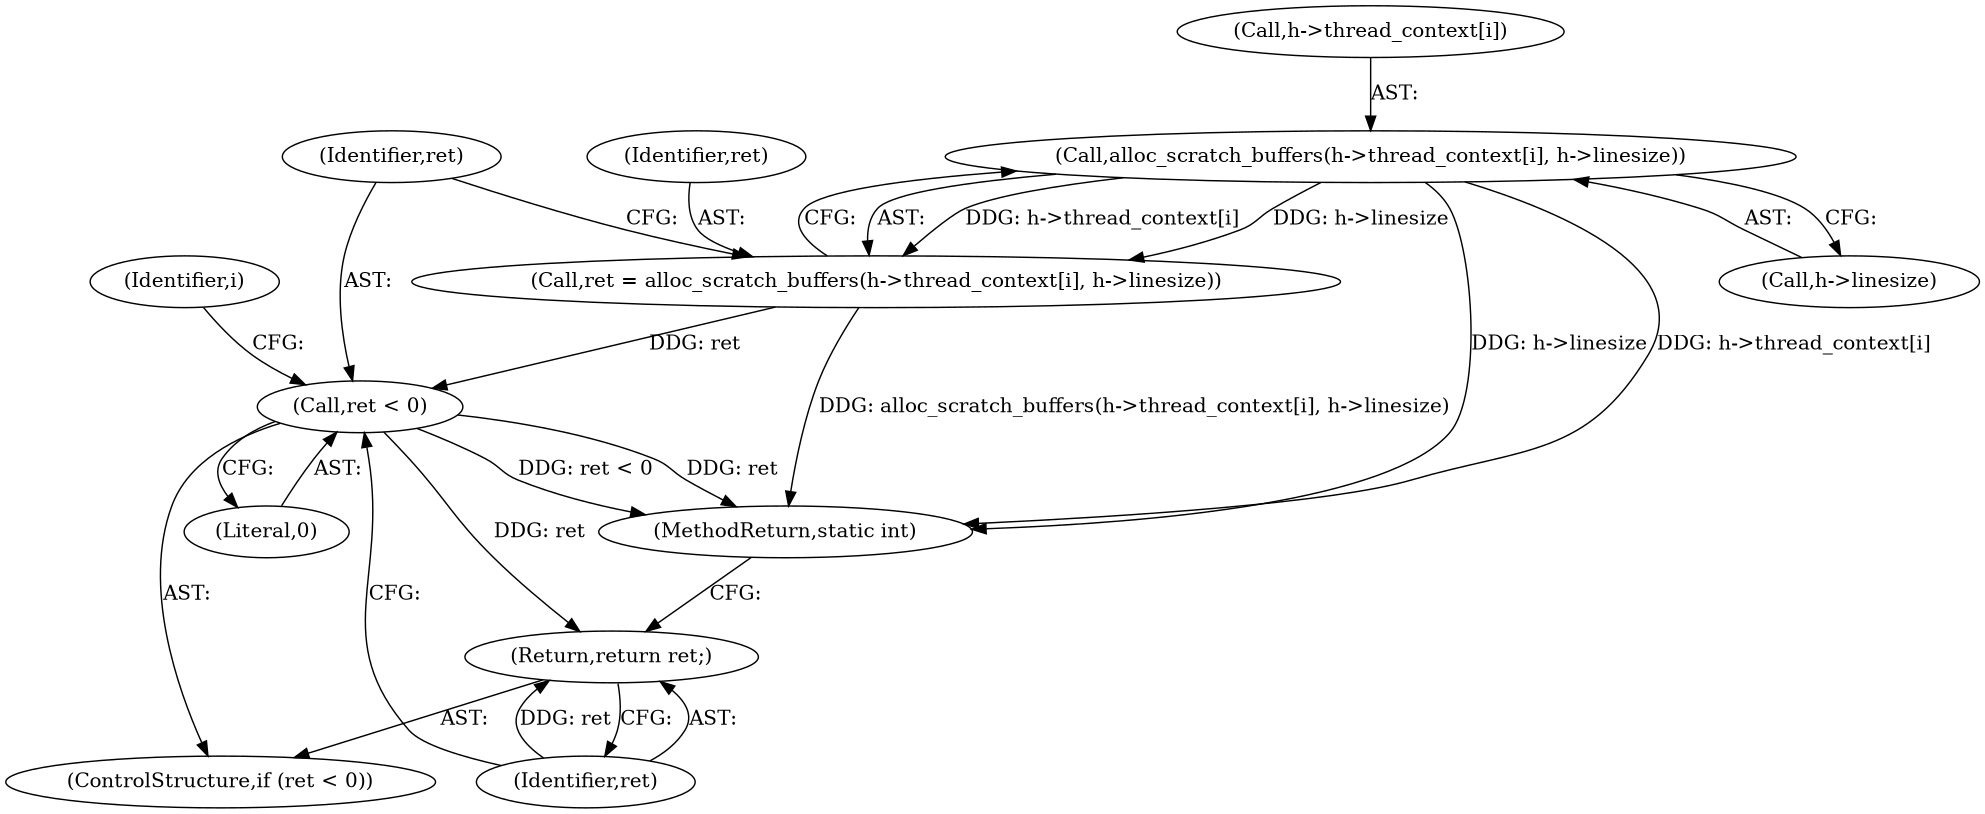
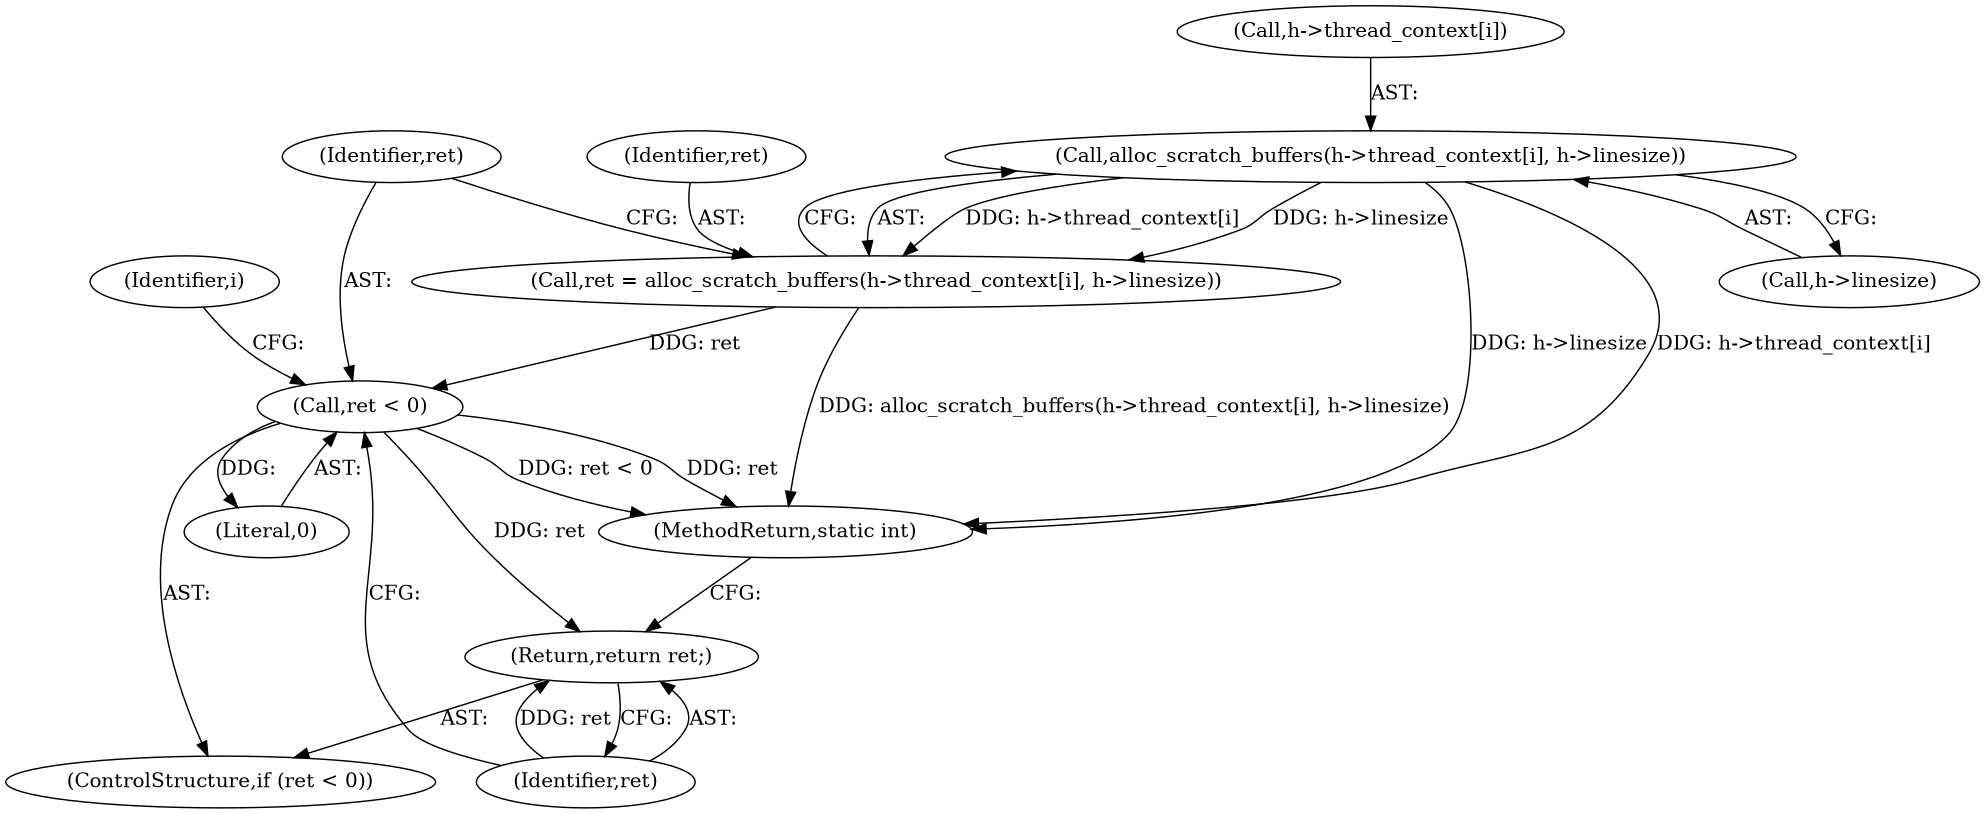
edge "(Call,ret < 0)" -> "(Literal,0)": label "CFG: " -> "DDG: "
